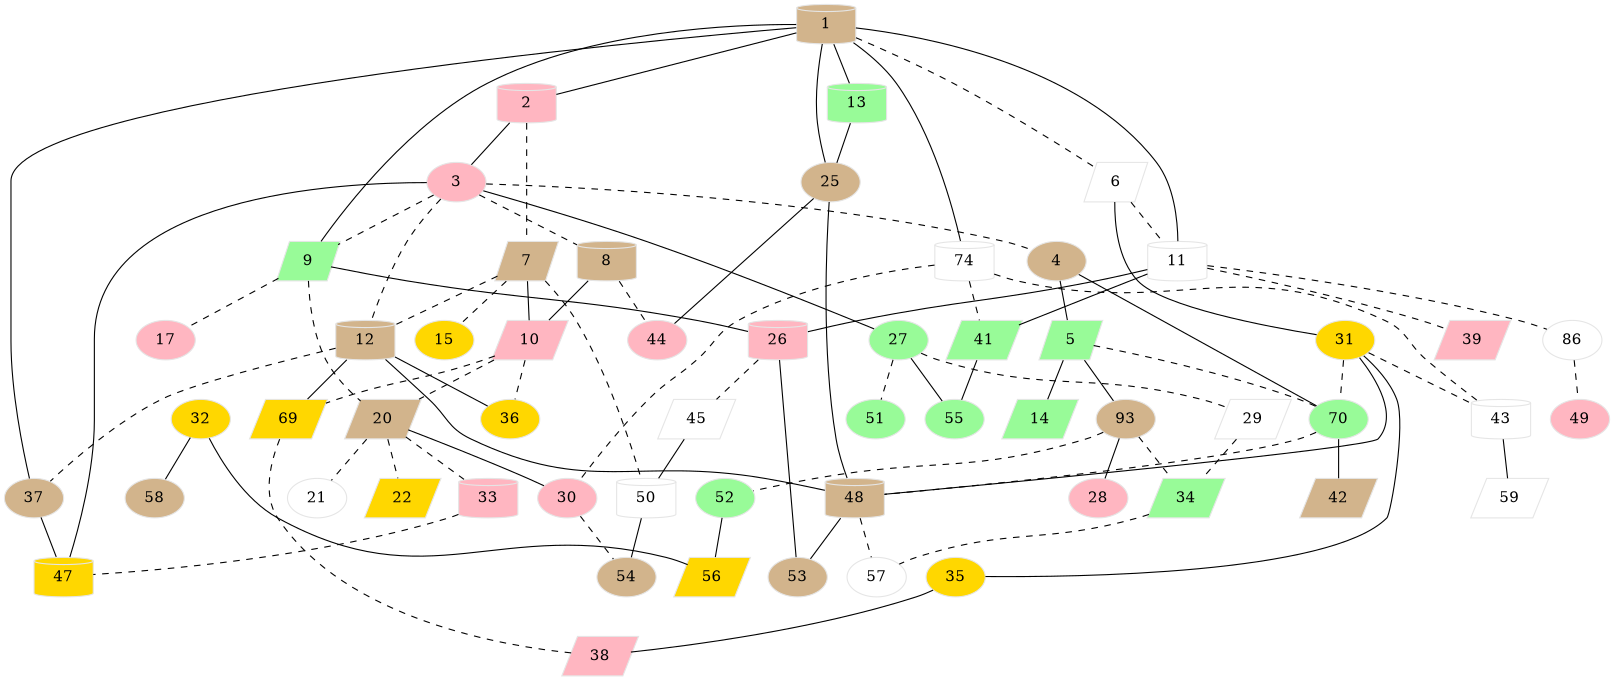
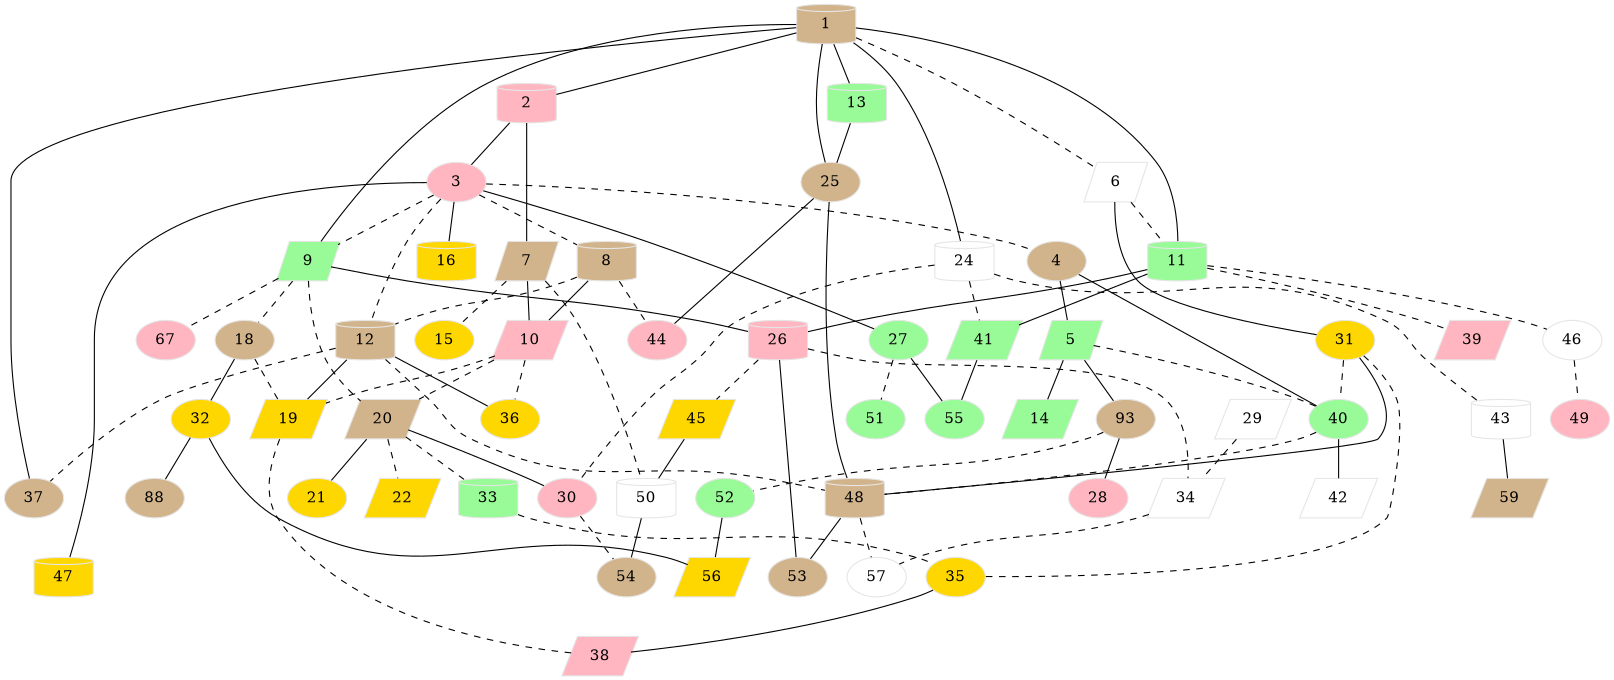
edge "2" -- "7": style dashed -> solid
node "16": added
node "74": label "74" -> "24"
node "11": fillcolor white -> palegreen
edge "7" -- "12": now "8" -- "12"
node "17": label "17" -> "67"
node "18": added
node "86": label "86" -> "46"
edge "31" -- "43": removed
edge "27" -- "29": removed
node "69": label "69" -> "19"
node "45": fillcolor white -> gold
node "70": label "70" -> "40"
edge "93" -- "34": now "26" -- "34"
edge "20" -- "21": style dashed -> solid
edge "12" -- "48": style solid -> dashed
node "58": label "58" -> "88"
node "21": fillcolor white -> gold
node "33": fillcolor lightpink -> palegreen
node "34": fillcolor palegreen -> white
node "42": fillcolor tan -> white
node "59": fillcolor white -> tan
edge "37" -- "47": removed
edge "33" -- "47": now "33" -- "35"
edge "31" -- "35": style solid -> dashed
